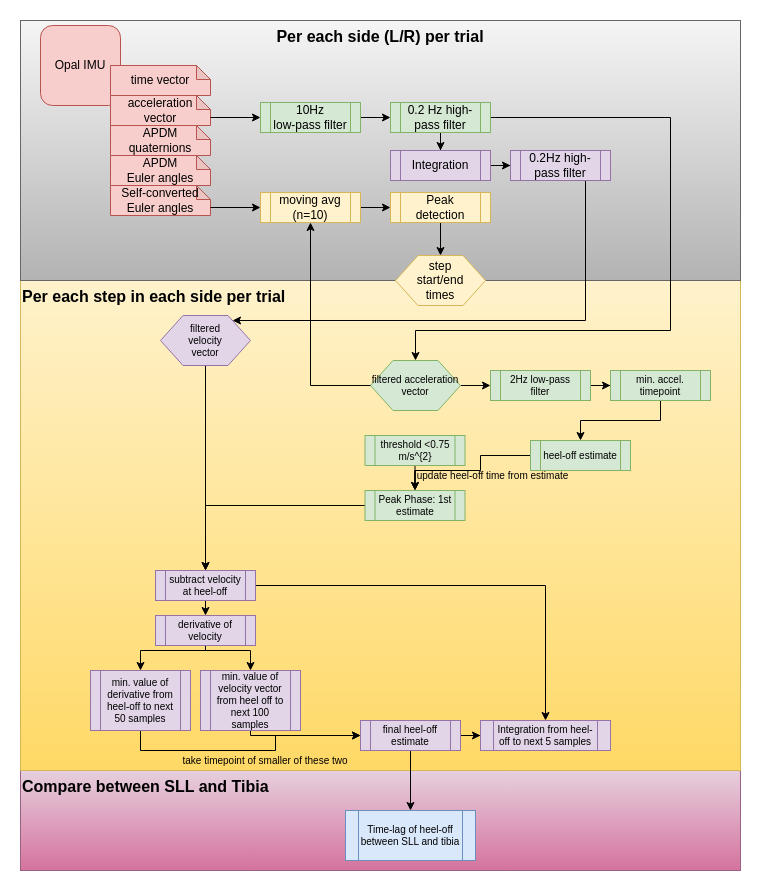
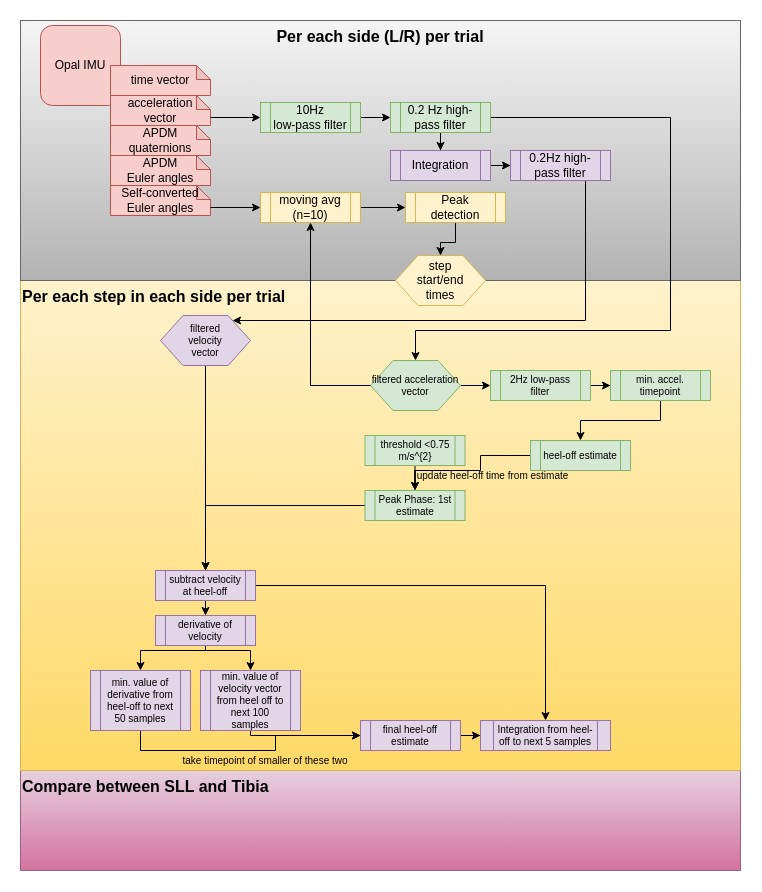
node "Peak detection": moved (441, 208) -> (456, 208)
edge "final heel-off estimate" -> "Time-lag of heel-off between SLL and tibia": removed
node "Time-lag of heel-off between SLL and tibia": removed
